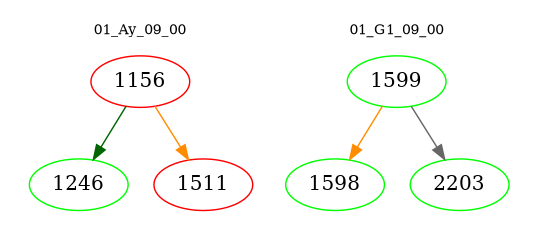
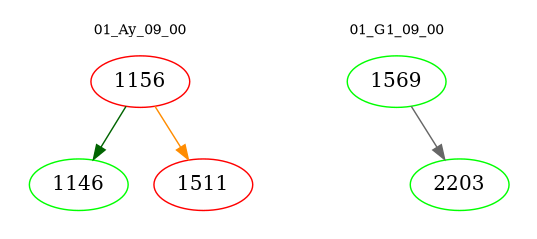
node "1599": label "1599" -> "1569"
node "1246": label "1246" -> "1146"
node "1598": removed
